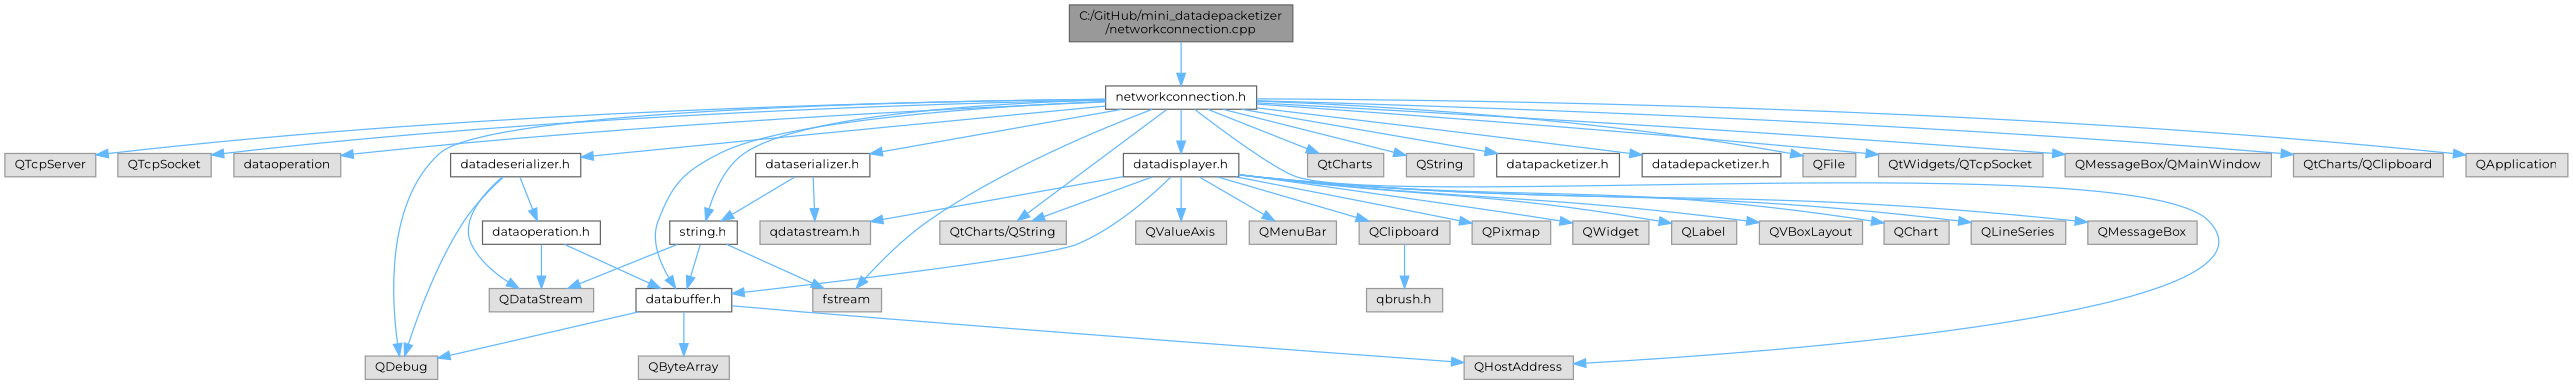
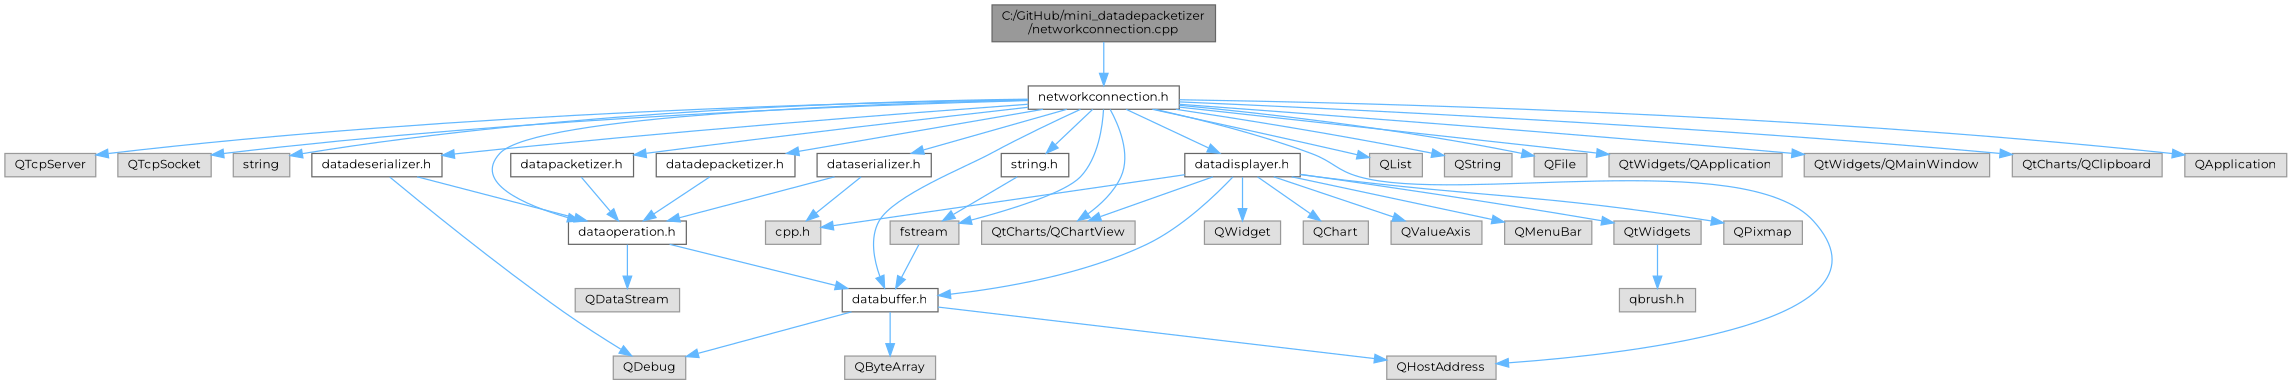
edge "networkconnection.h" -> "QDebug": now "networkconnection.h" -> "dataoperation.h"
node "dataoperation": label "dataoperation" -> "string"
node "QtCharts": label "QtCharts" -> "QList"
node "QtWidgets/QTcpSocket": label "QtWidgets/QTcpSocket" -> "QtWidgets/QApplication"
node "QMessageBox/QMainWindow": label "QMessageBox/QMainWindow" -> "QtWidgets/QMainWindow"
edge "datapacketizer.h" -> "dataoperation.h": added
edge "datadepacketizer.h" -> "dataoperation.h": added
edge "dataserializer.h" -> "string.h": now "dataserializer.h" -> "dataoperation.h"
edge "datadeserializer.h" -> "QDataStream": removed
node "qdatastream.h": label "qdatastream.h" -> "cpp.h"
node "QtCharts/QString": label "QtCharts/QString" -> "QtCharts/QChartView"
node "QClipboard": label "QClipboard" -> "QtWidgets"
node "QLabel": removed
node "QVBoxLayout": removed
node "QLineSeries": removed
node "QMessageBox": removed
edge "string.h" -> "databuffer.h": now "fstream" -> "databuffer.h"
edge "string.h" -> "QDataStream": removed
